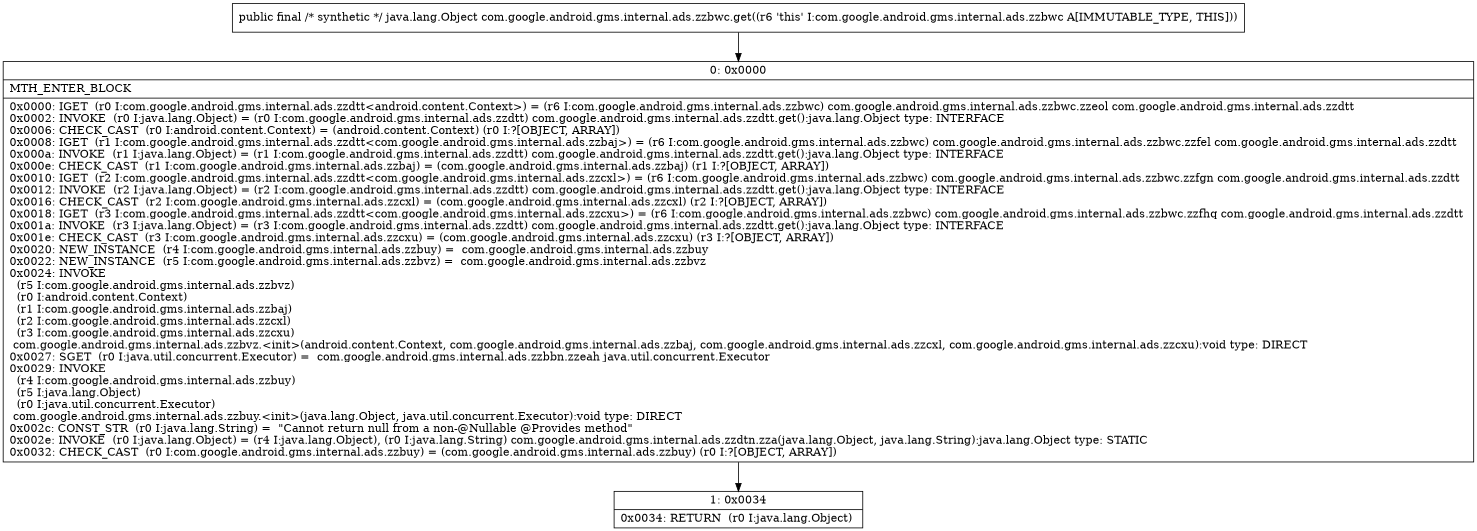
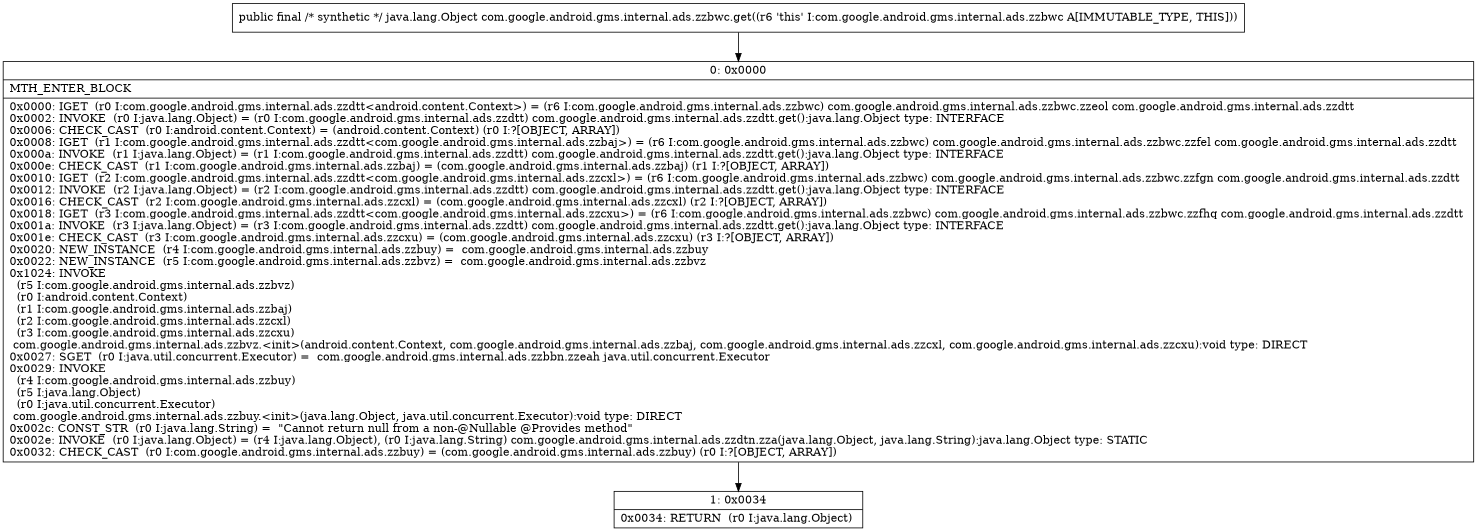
node "0: 0x0000": text "0x0024: INVOKE" -> "0x1024: INVOKE"
